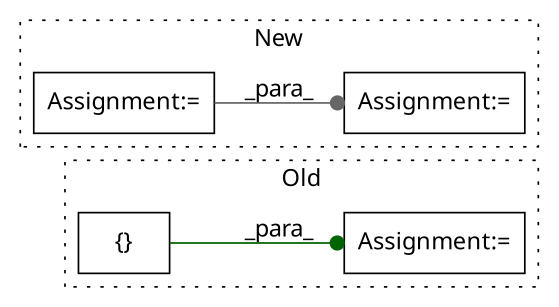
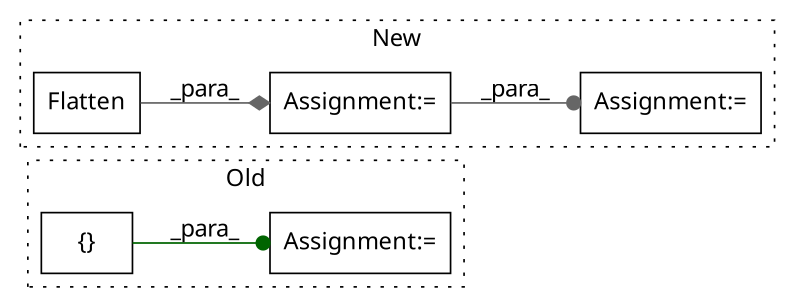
node "Flatten": added
